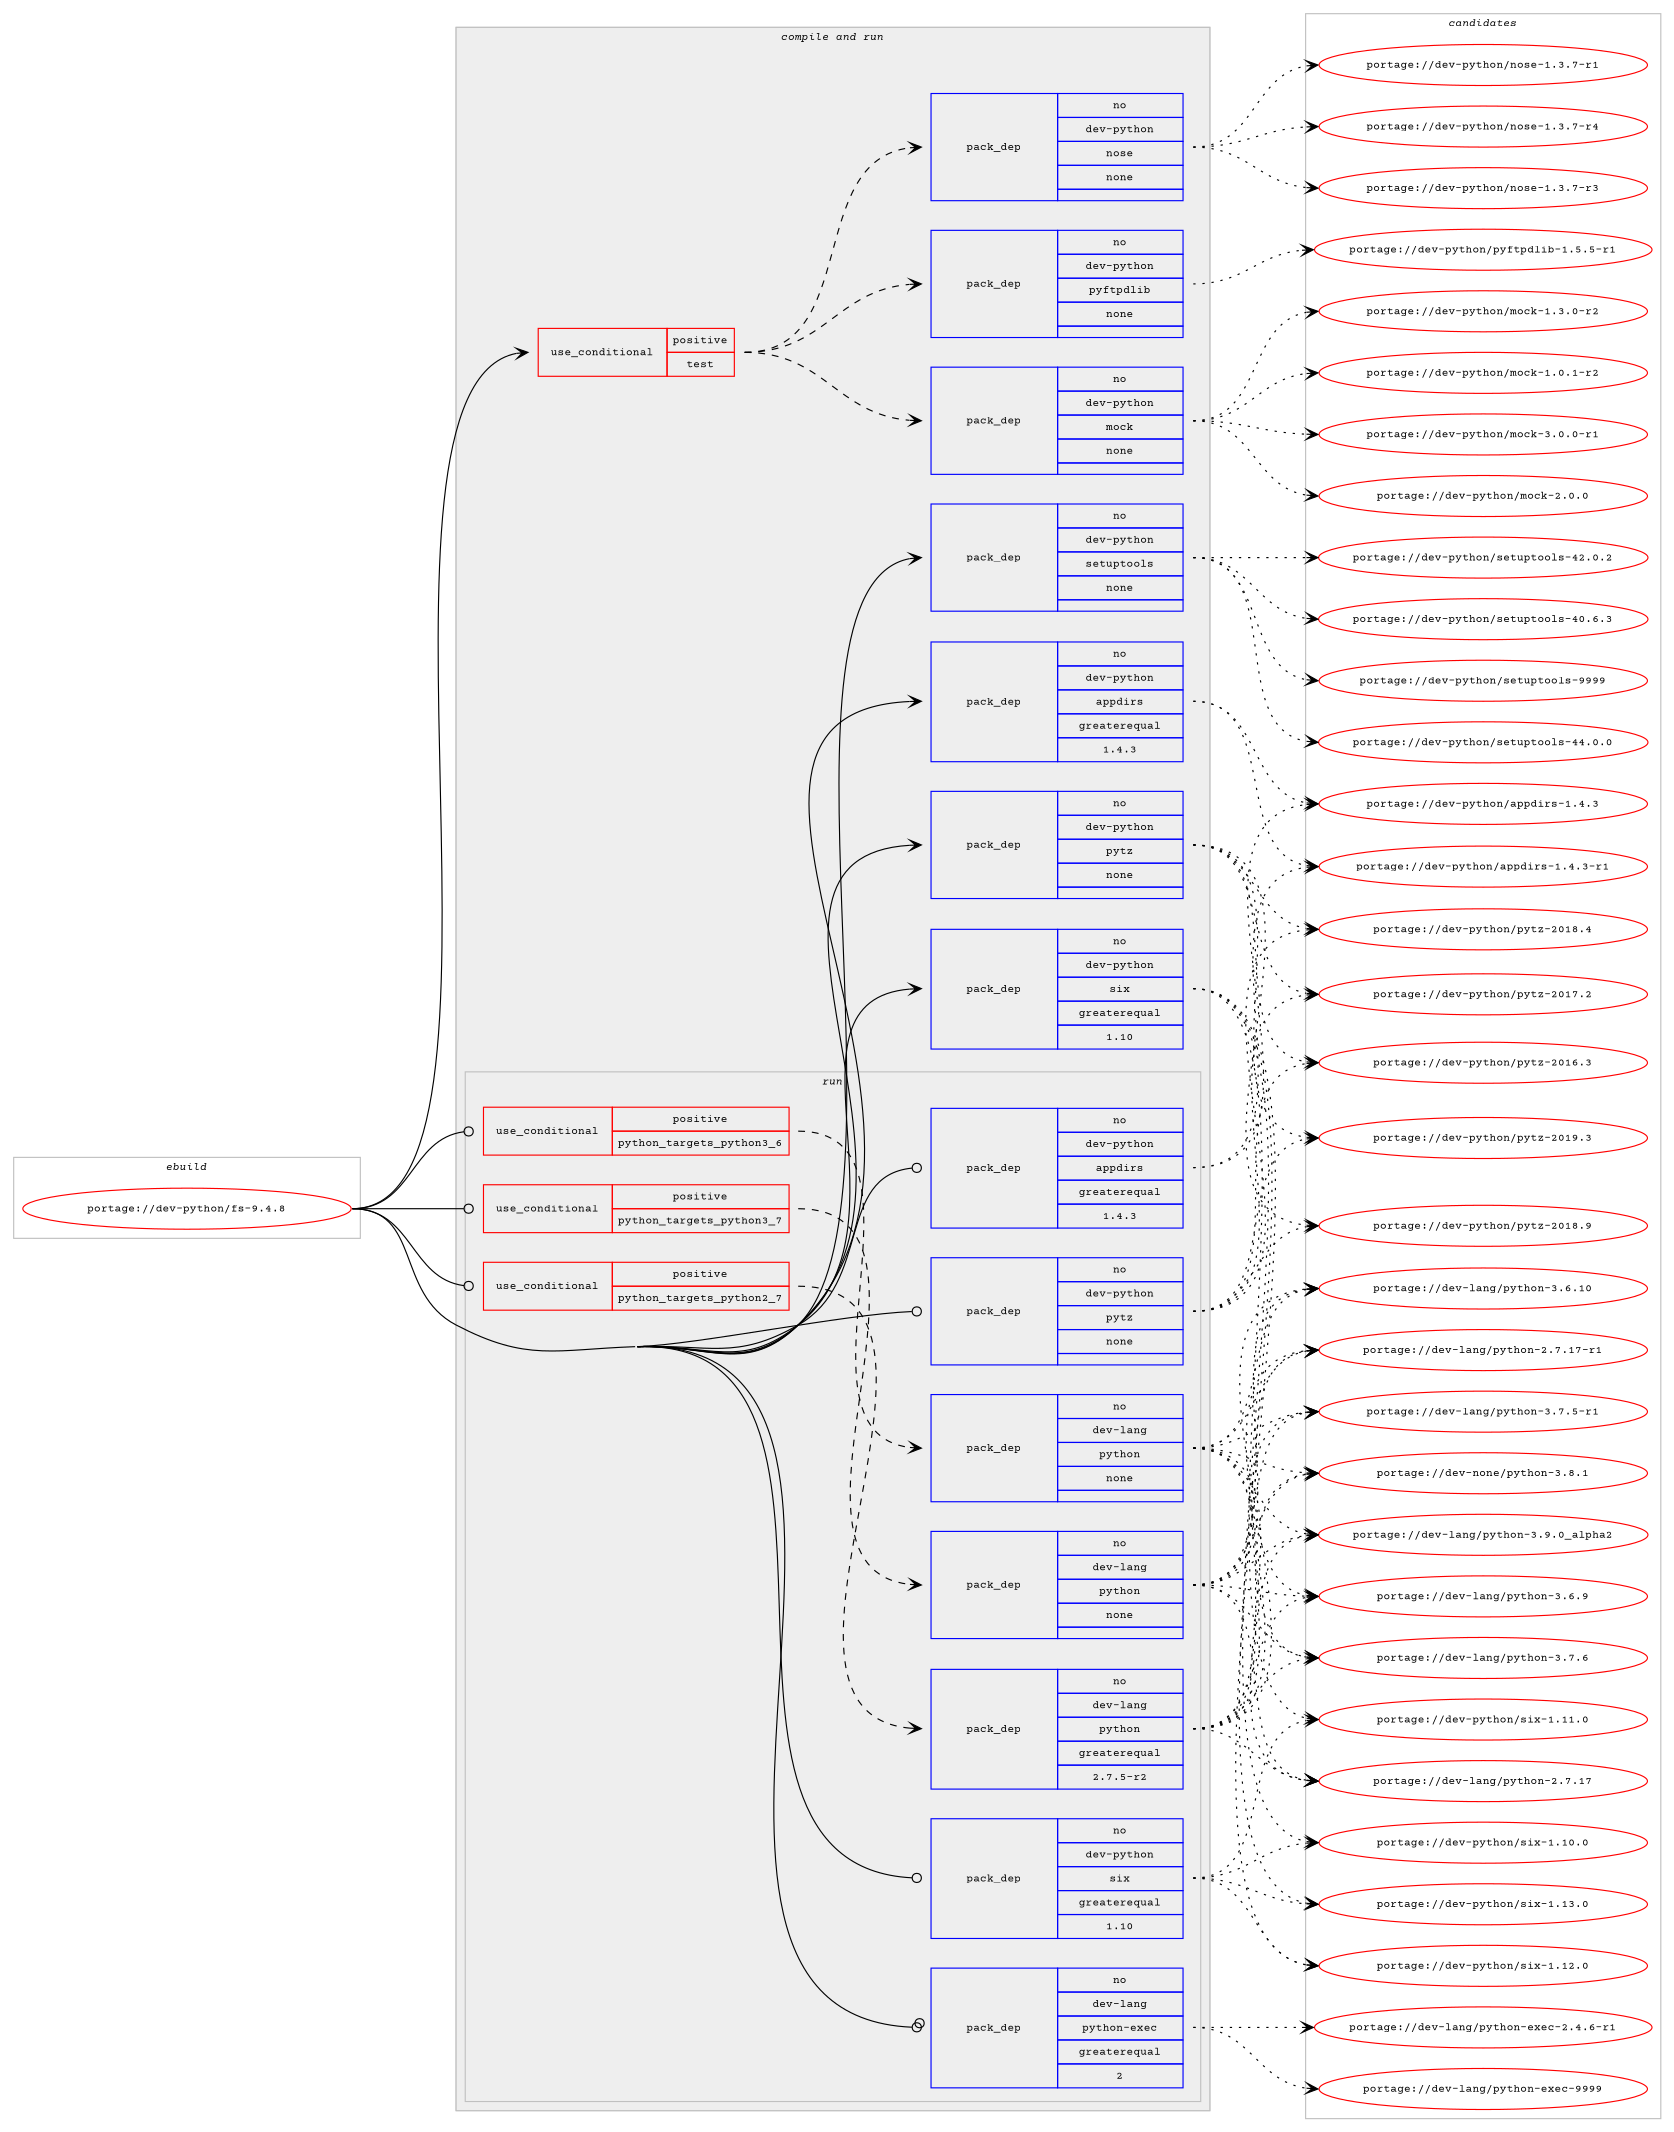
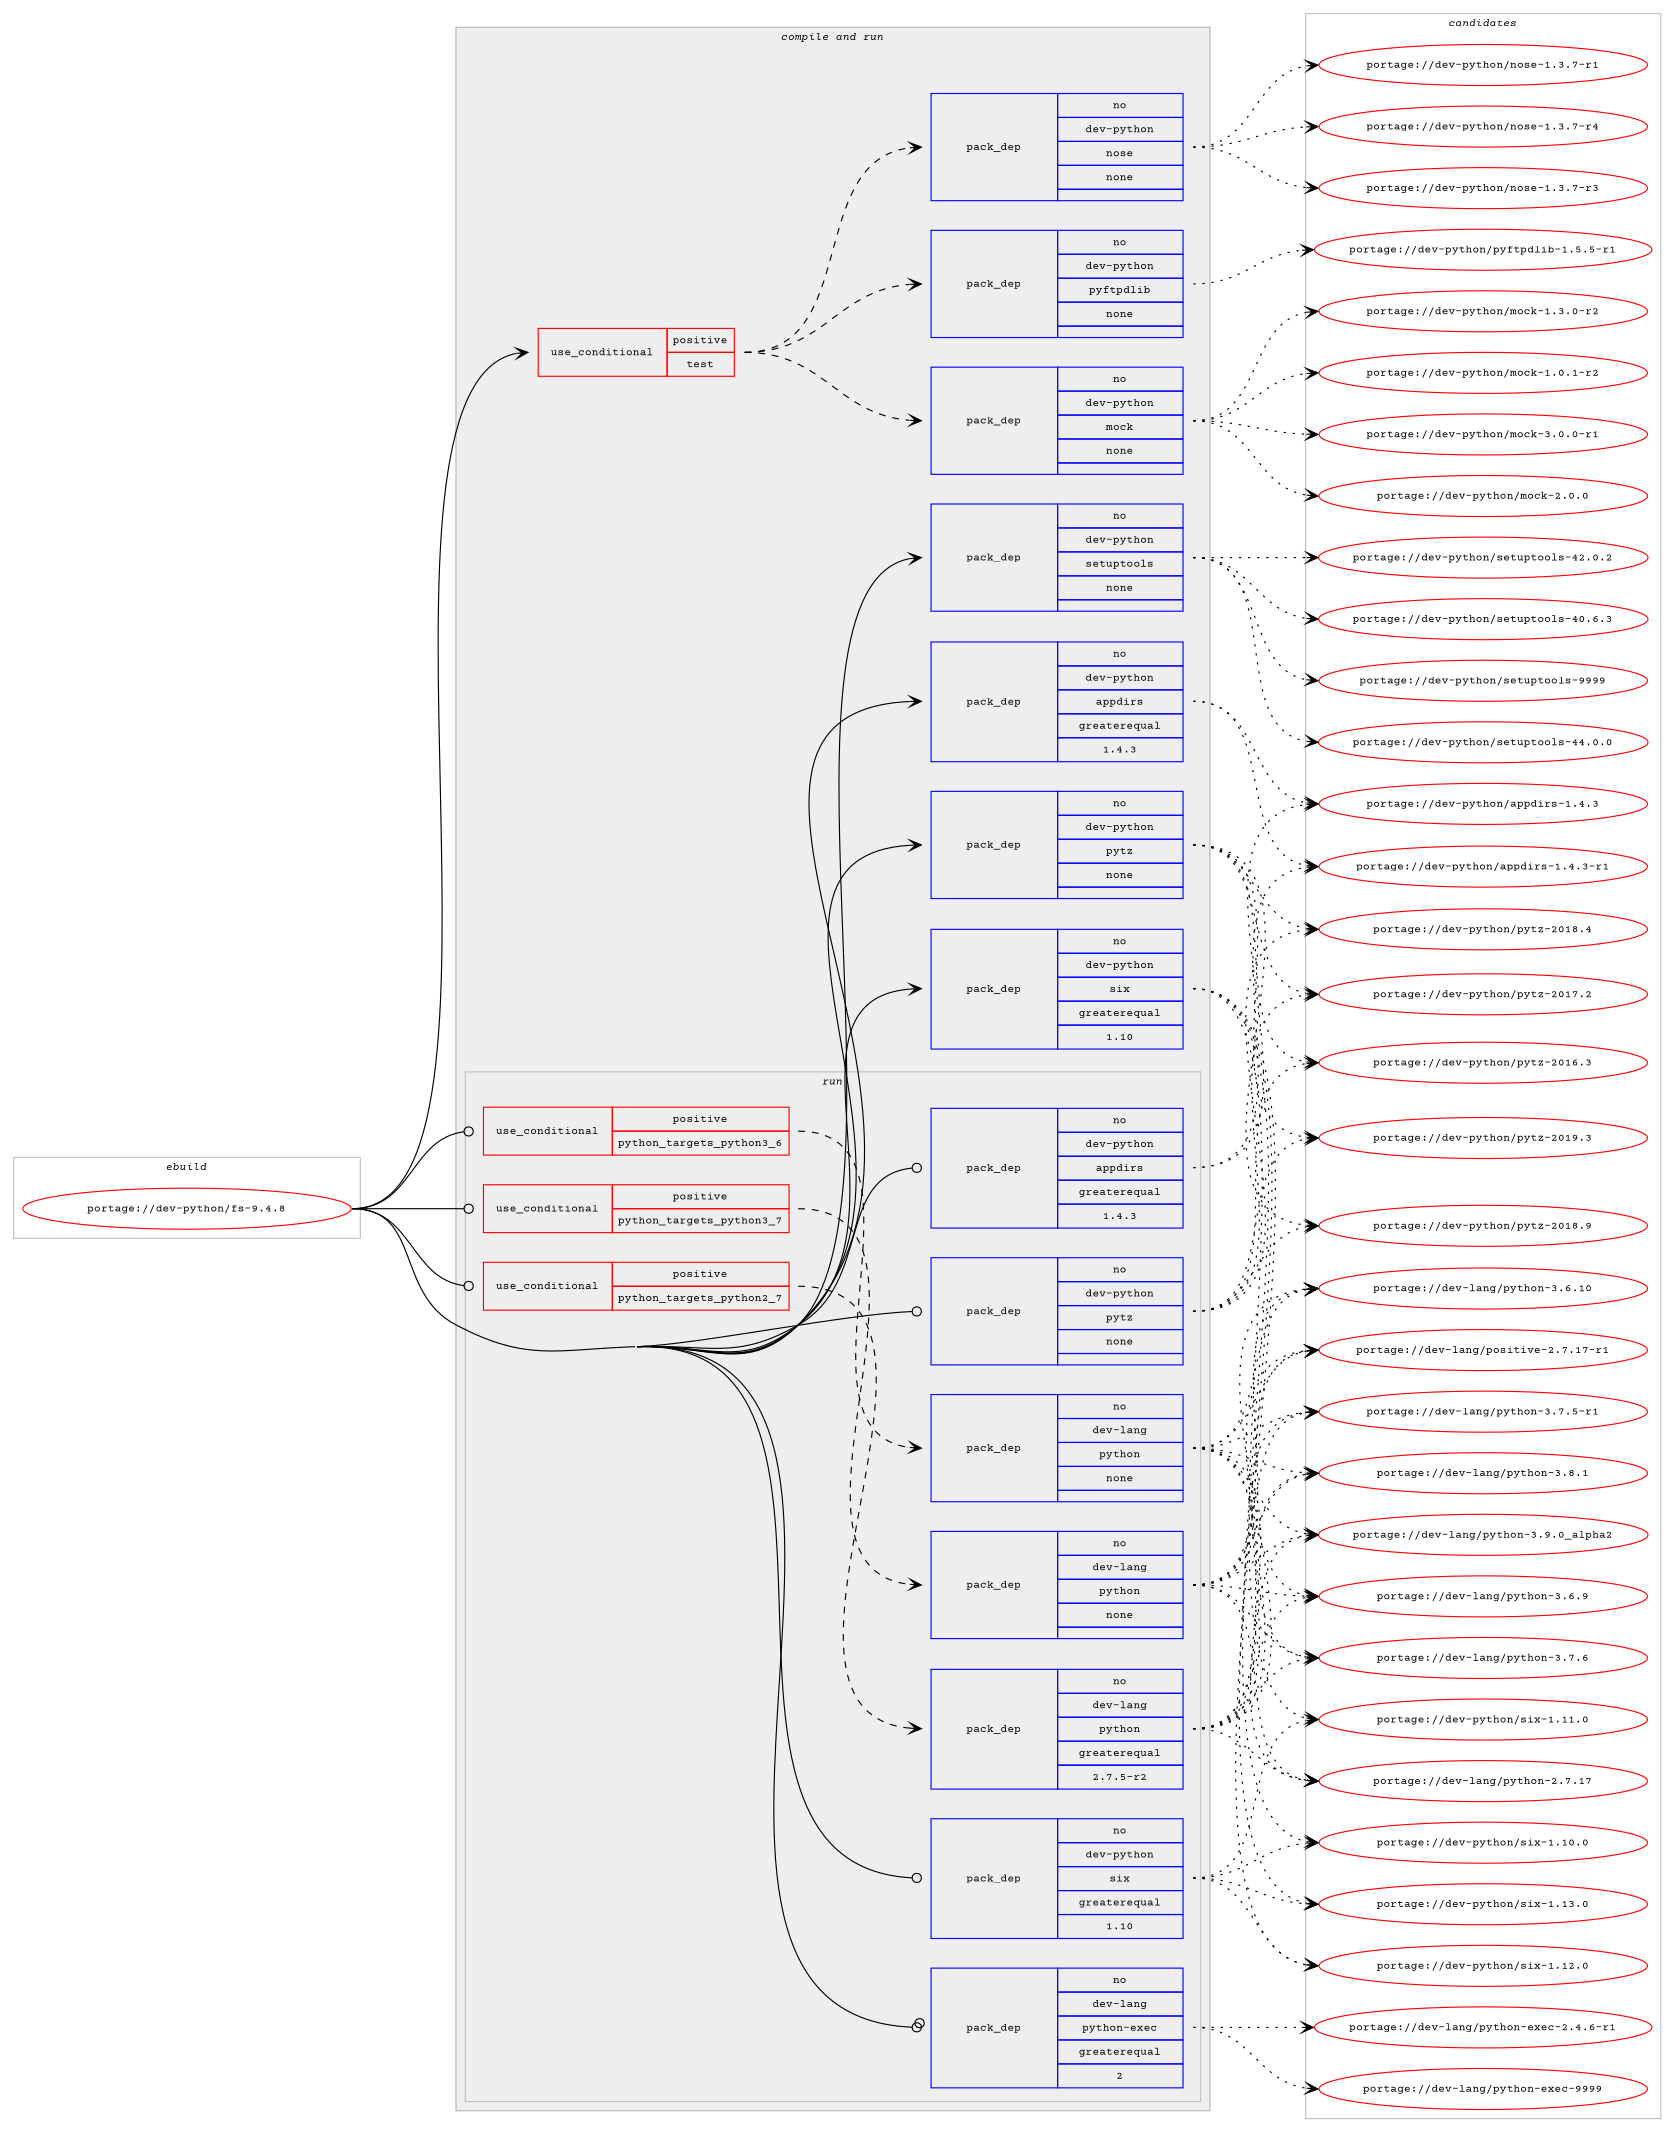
node "portage://dev-lang/python-2.7.17-r1": label "portage://dev-lang/python-2.7.17-r1" -> "portage://dev-lang/positive-2.7.17-r1"
node "portage://dev-none/python-3.8.1": label "portage://dev-none/python-3.8.1" -> "portage://dev-lang/python-3.8.1"
